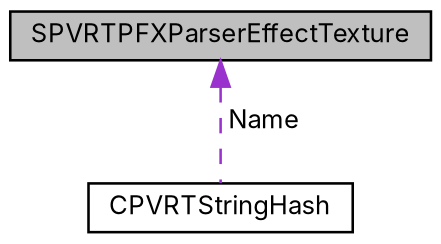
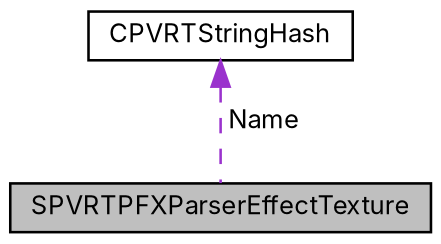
edge "CPVRTStringHash" -> "SPVRTPFXParserEffectTexture": reversed
